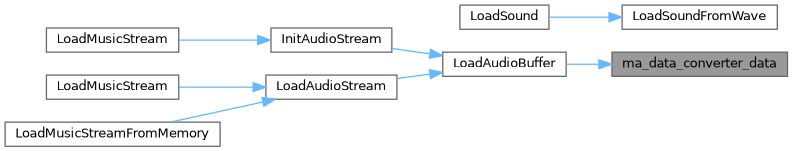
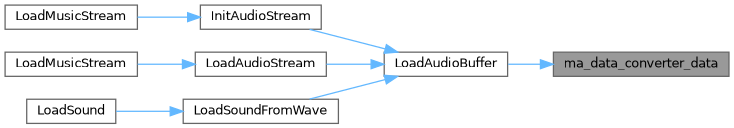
edge "LoadSoundFromWave" -> "LoadAudioBuffer": added
node "LoadMusicStreamFromMemory": removed
